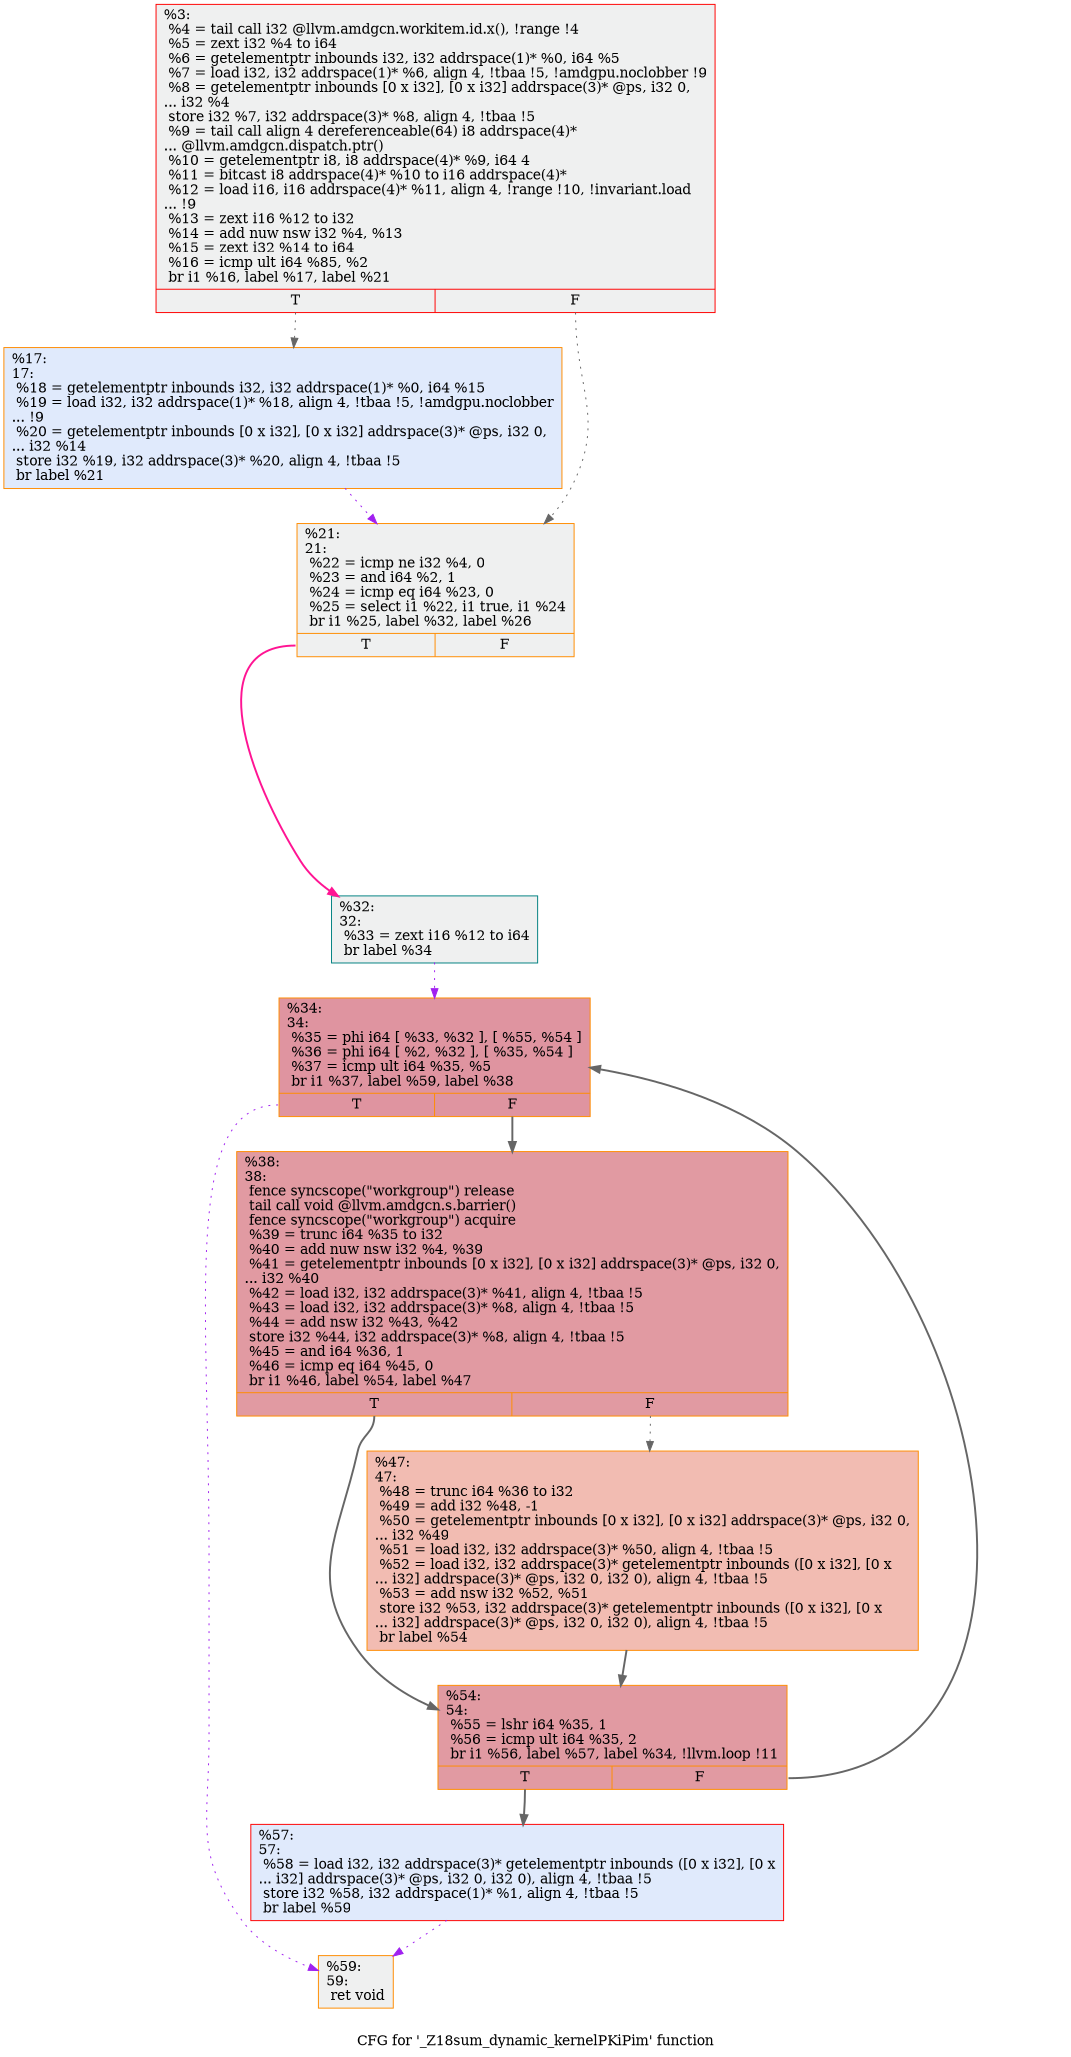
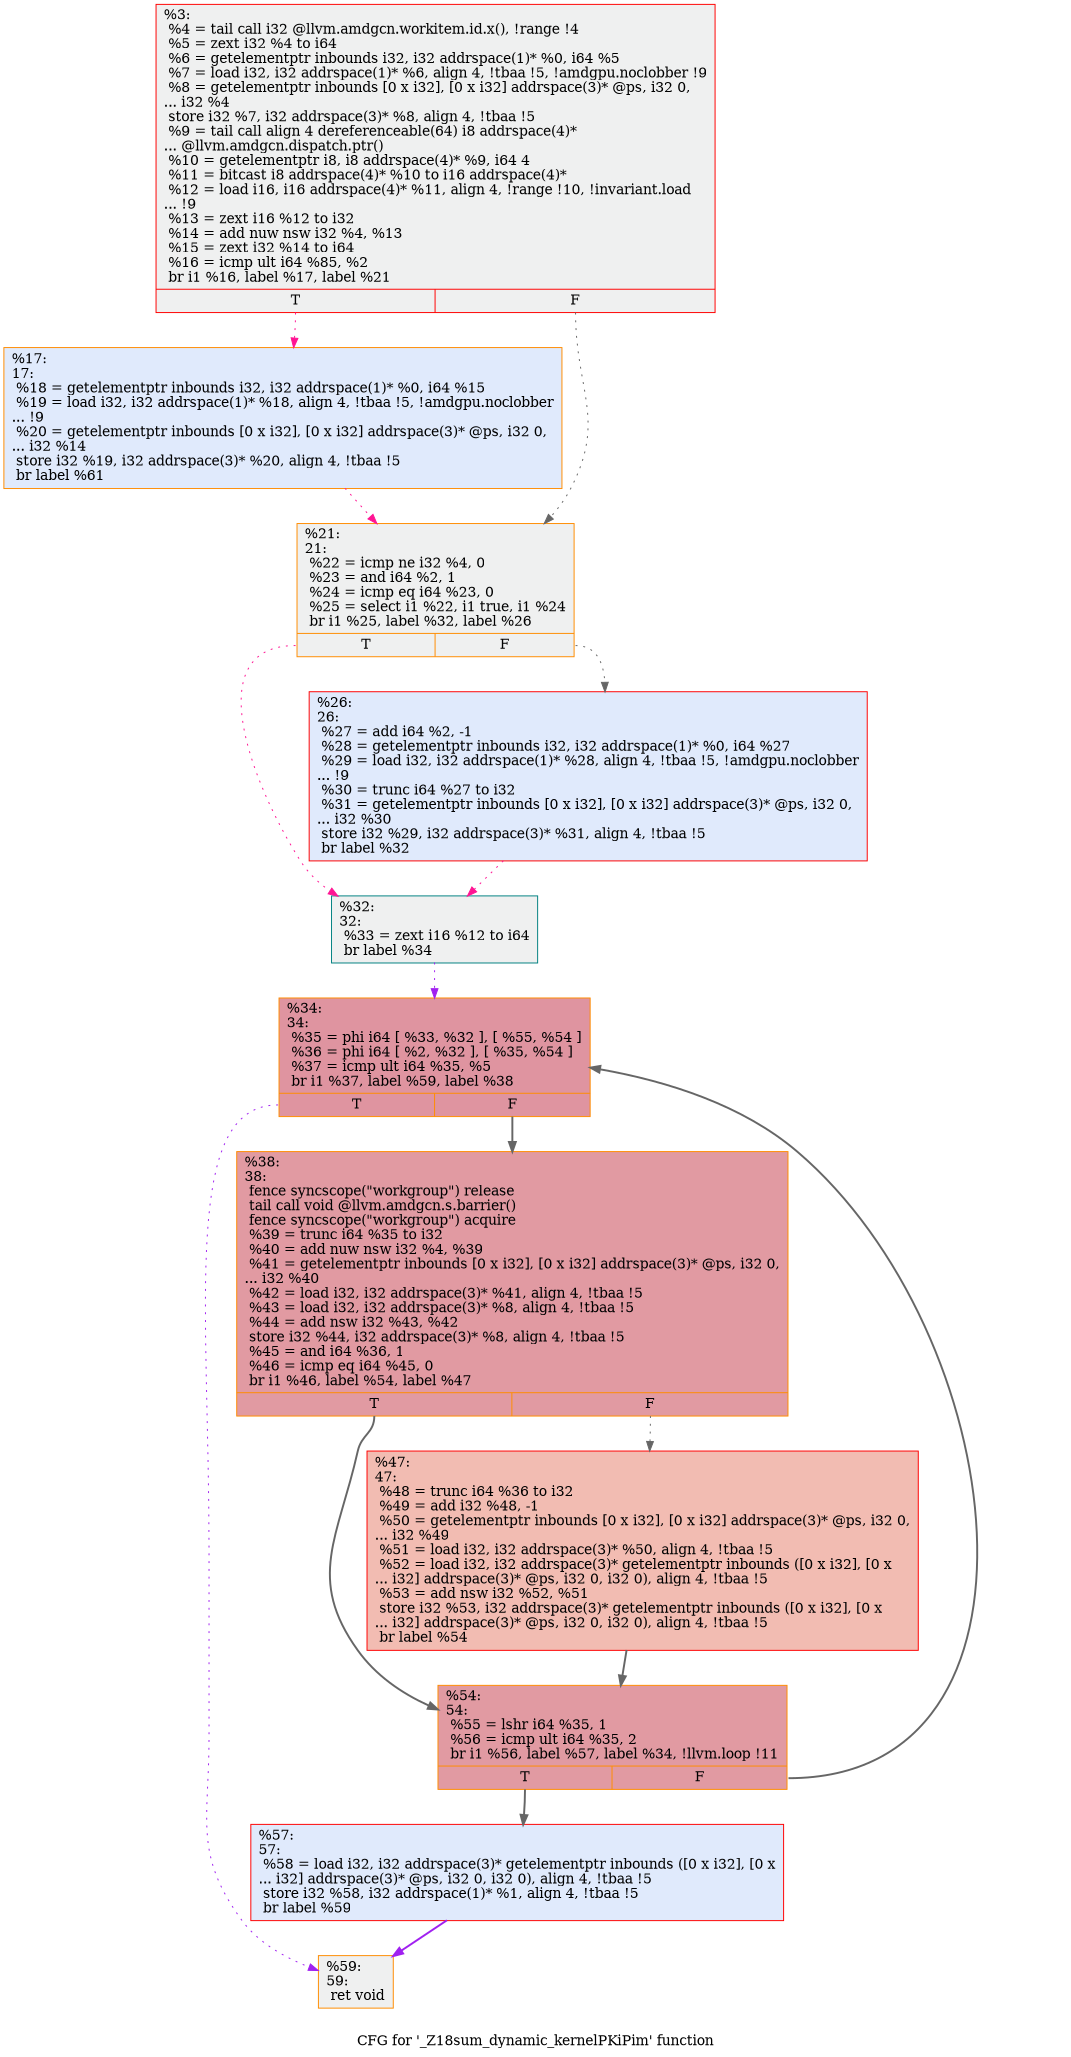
edge "%3:" -> "%17:": color gray40 -> deeppink
node "%17:": text "br label %21" -> "br label %61"
edge "%17:" -> "%21:": color purple -> deeppink
edge "%21:" -> "%32:": style bold -> dotted
node "%26:": added
node "%47:": color darkorange -> red
edge "%57:" -> "%59:": style dotted -> bold
